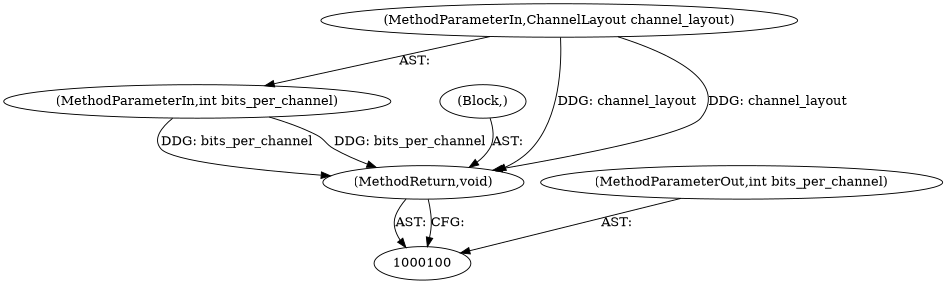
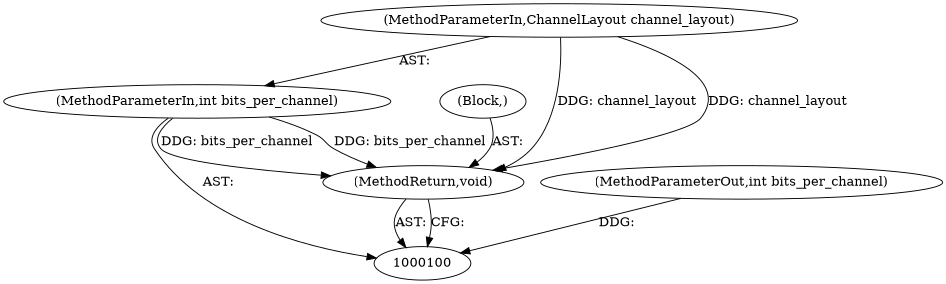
edge "(MethodParameterIn,int bits_per_channel)" -> "1000100": added, label "AST:"
edge "(MethodParameterOut,int bits_per_channel)" -> "1000100": label "AST: " -> "DDG: "
